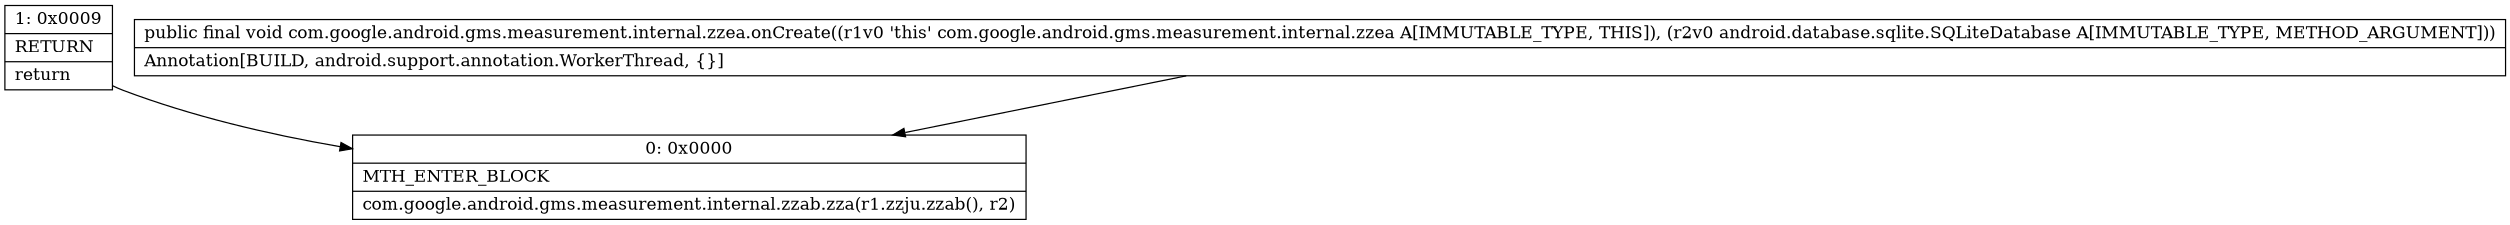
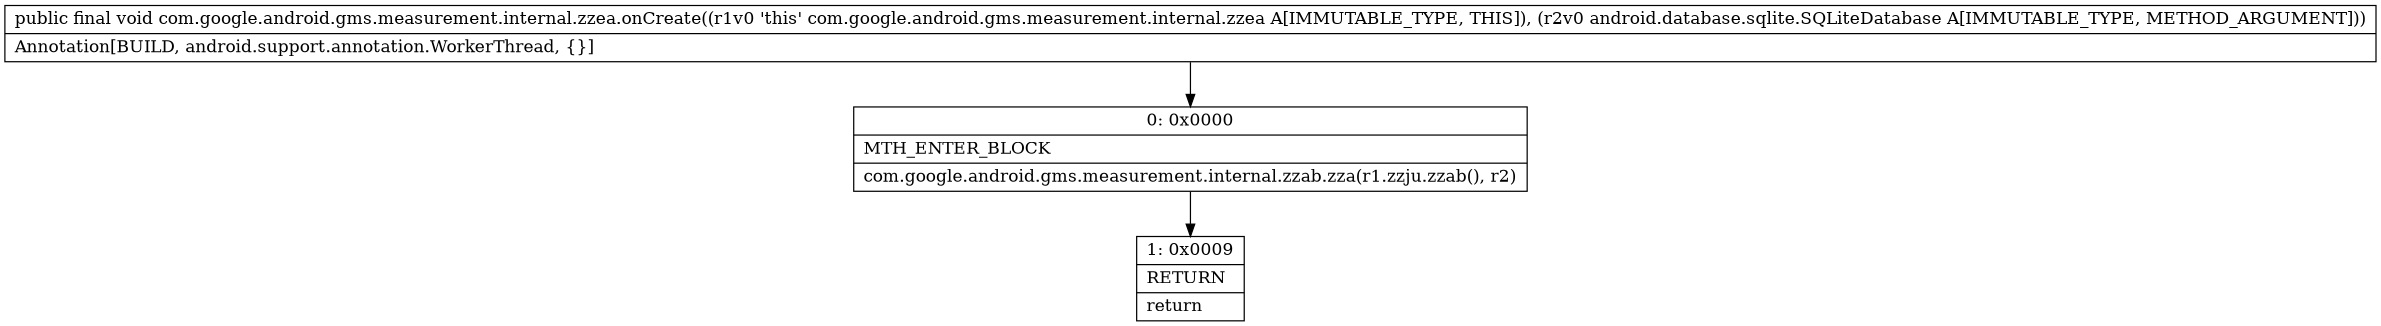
edge "1: 0x0009" -> "0: 0x0000": reversed
